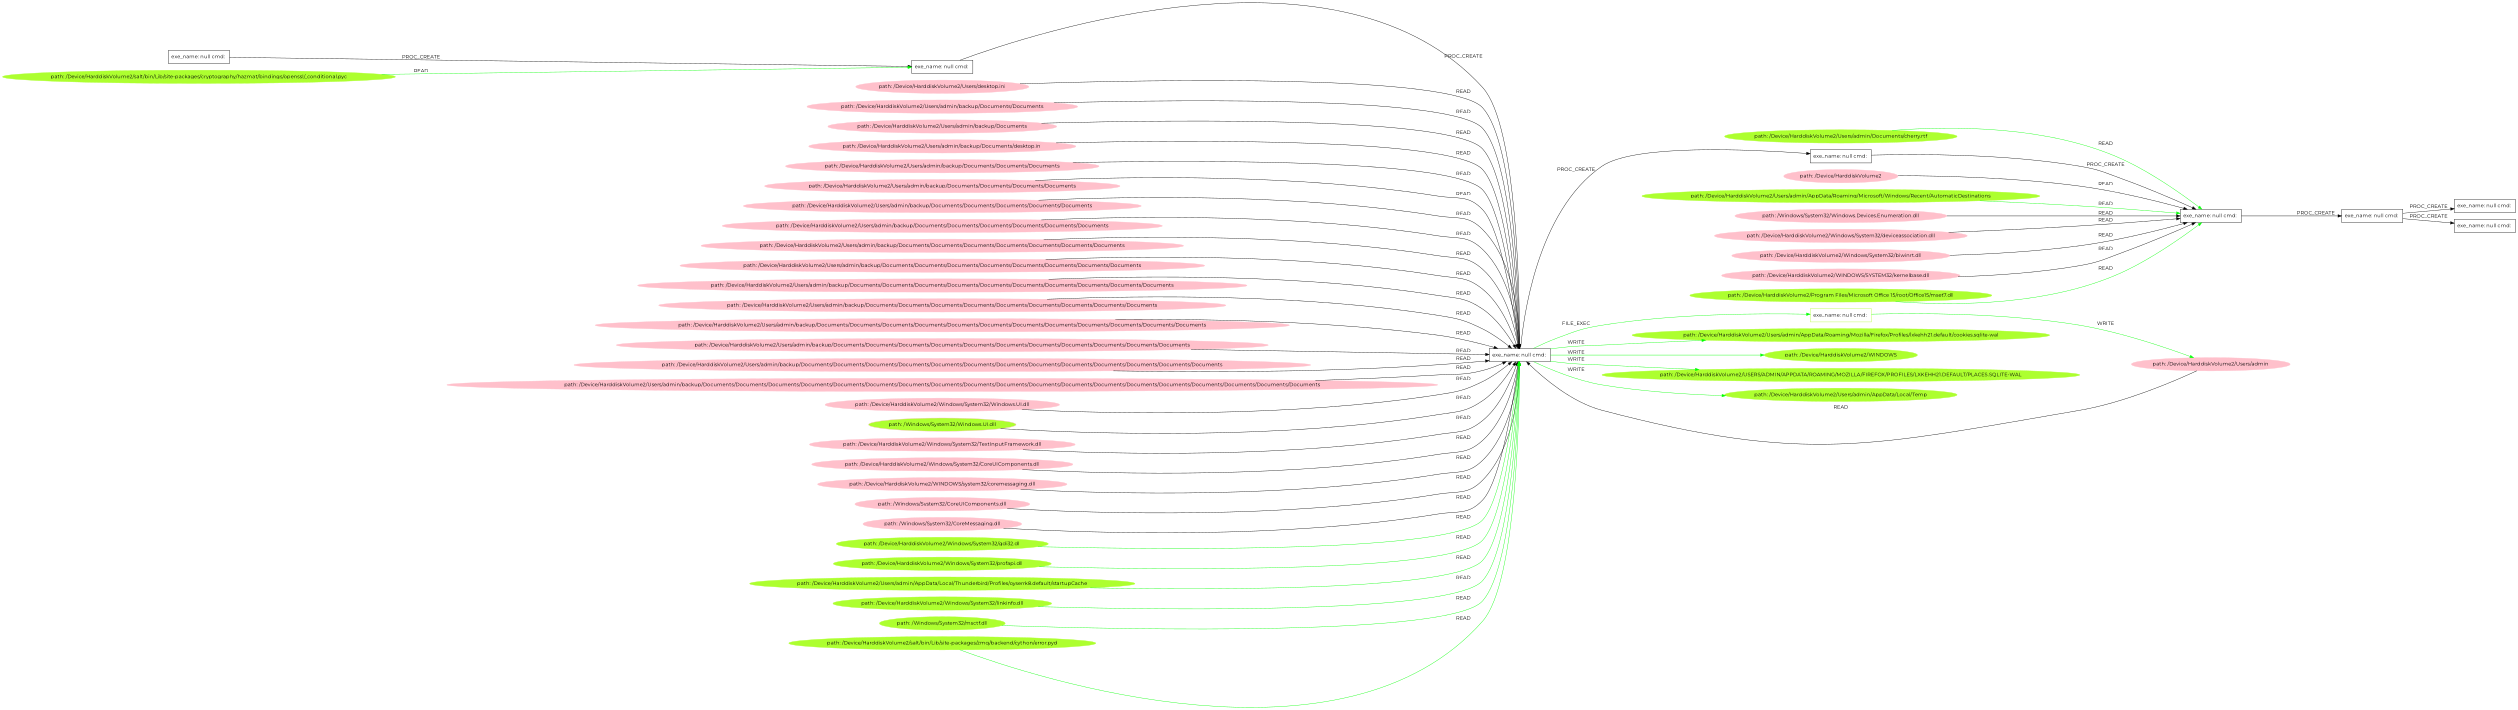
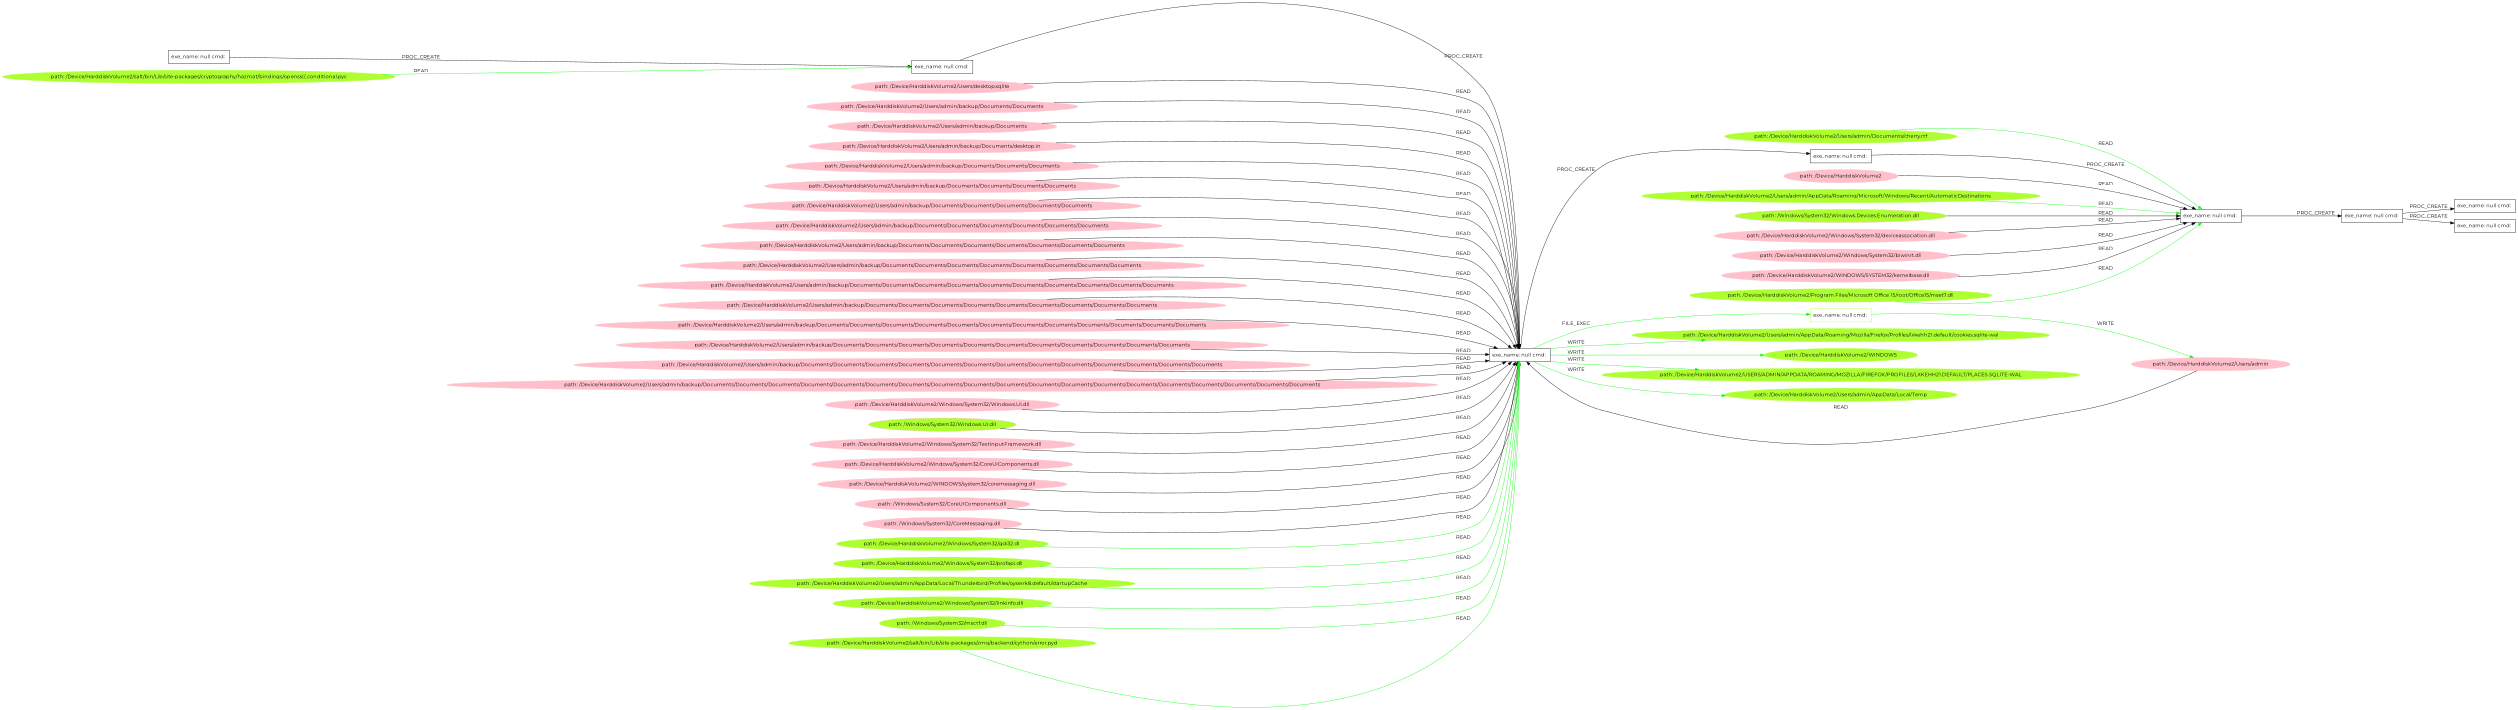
node "path: /Device/HarddiskVolume2/Users/desktop.ini": label "path: /Device/HarddiskVolume2/Users/desktop.ini" -> "path: /Device/HarddiskVolume2/Users/desktop.sqlite"
node "path: /Windows/System32/Windows.Devices.Enumeration.dll": fillcolor pink -> greenyellow
